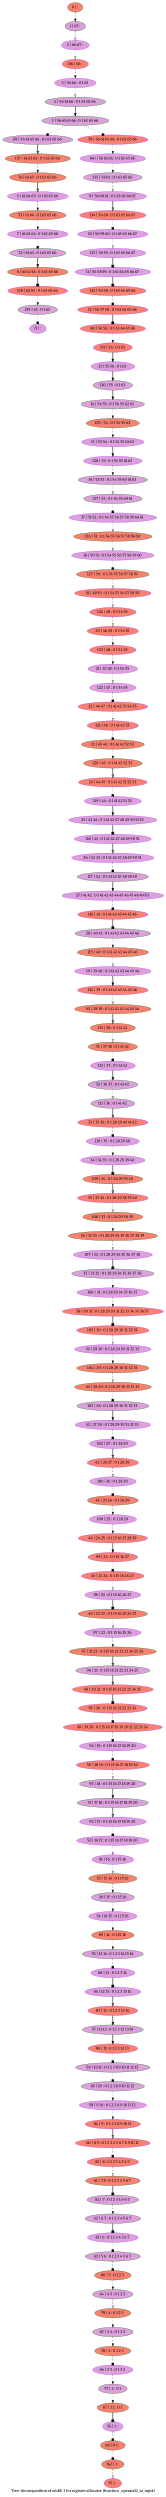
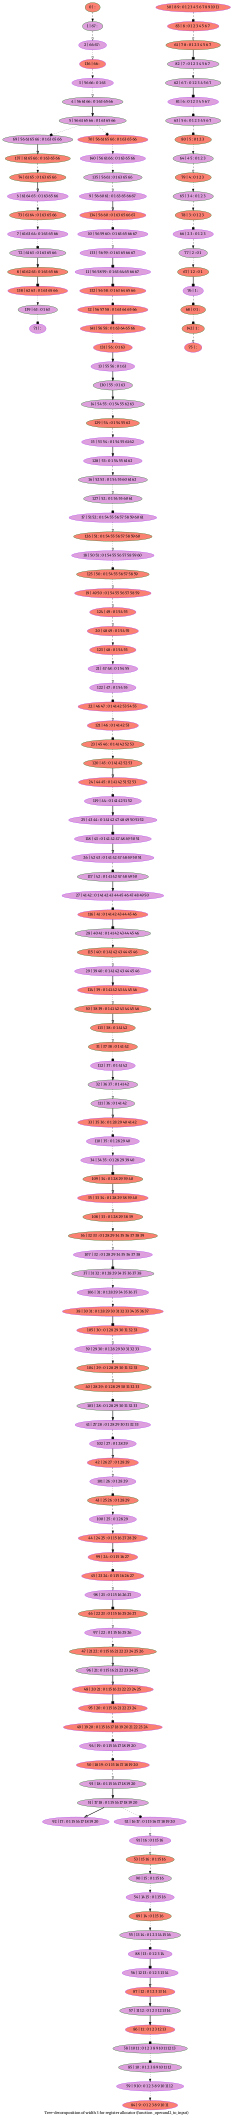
edge "92 | 17 : 0 1 15 16 17 18 19 20" -> "52 | 16 17 : 0 1 15 16 17 18 19 20": now "51 | 17 18 : 0 1 15 16 17 18 19 20" -> "52 | 16 17 : 0 1 15 16 17 18 19 20"
edge "84 | 9 : 0 1 2 3 8 9 10 11" -> "60 | 8 9 : 0 1 2 3 4 5 6 7 8 9 10 11": removed
